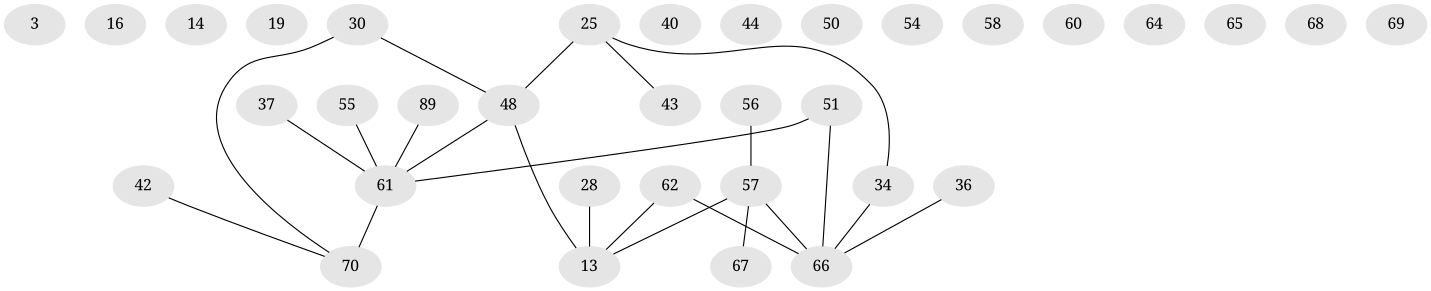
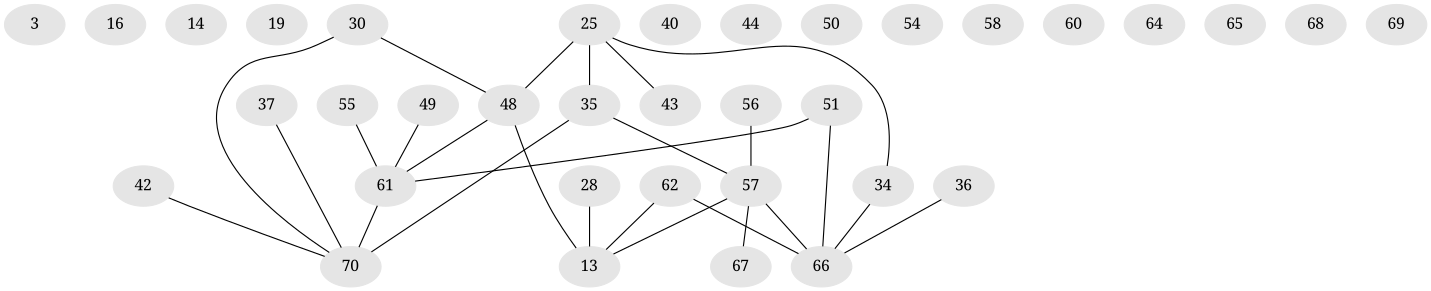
node "89": label "89" -> "49"
node "35": added
edge "37" -- "61": now "37" -- "70"
